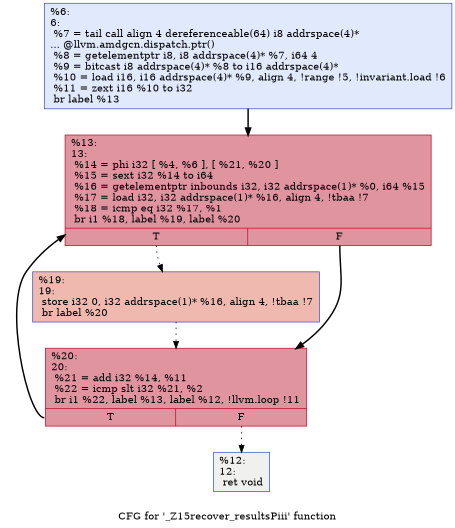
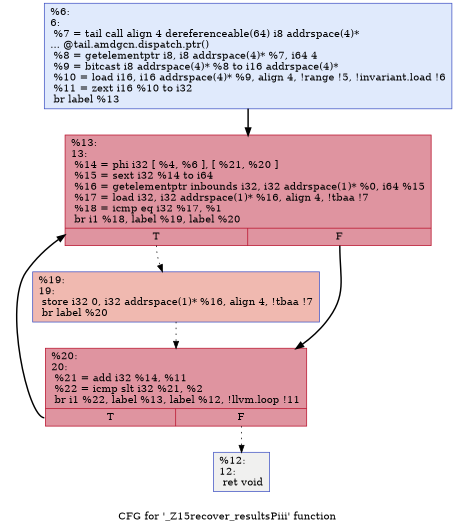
node "%6:": text "... @llvm.amdgcn.dispatch.ptr()" -> "... @tail.amdgcn.dispatch.ptr()"
